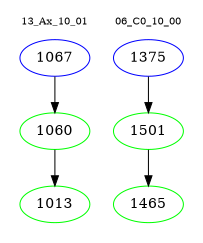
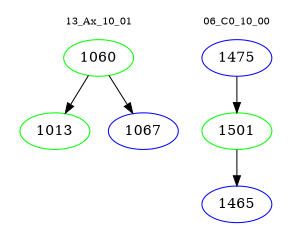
node "1375": label "1375" -> "1475"
edge "1067" -> "1060": reversed
node "1465": color green -> blue
